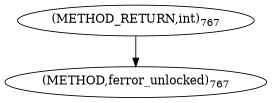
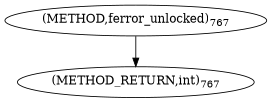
edge "(METHOD_RETURN,int)" -> "(METHOD,ferror_unlocked)": reversed
